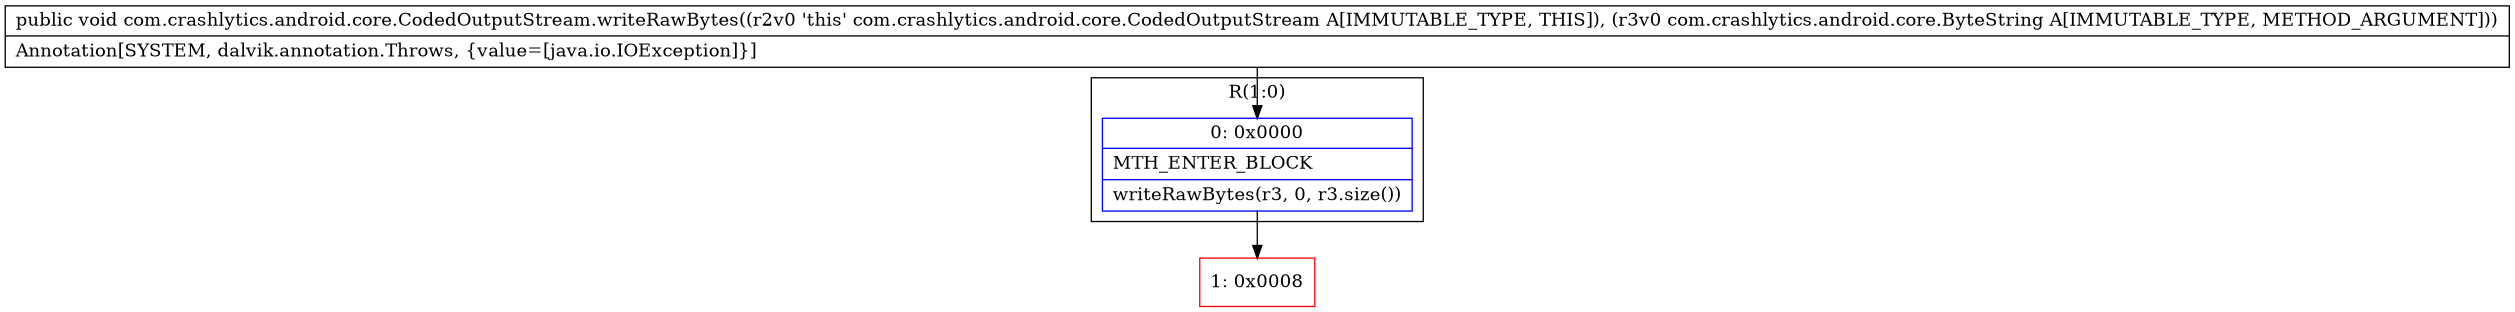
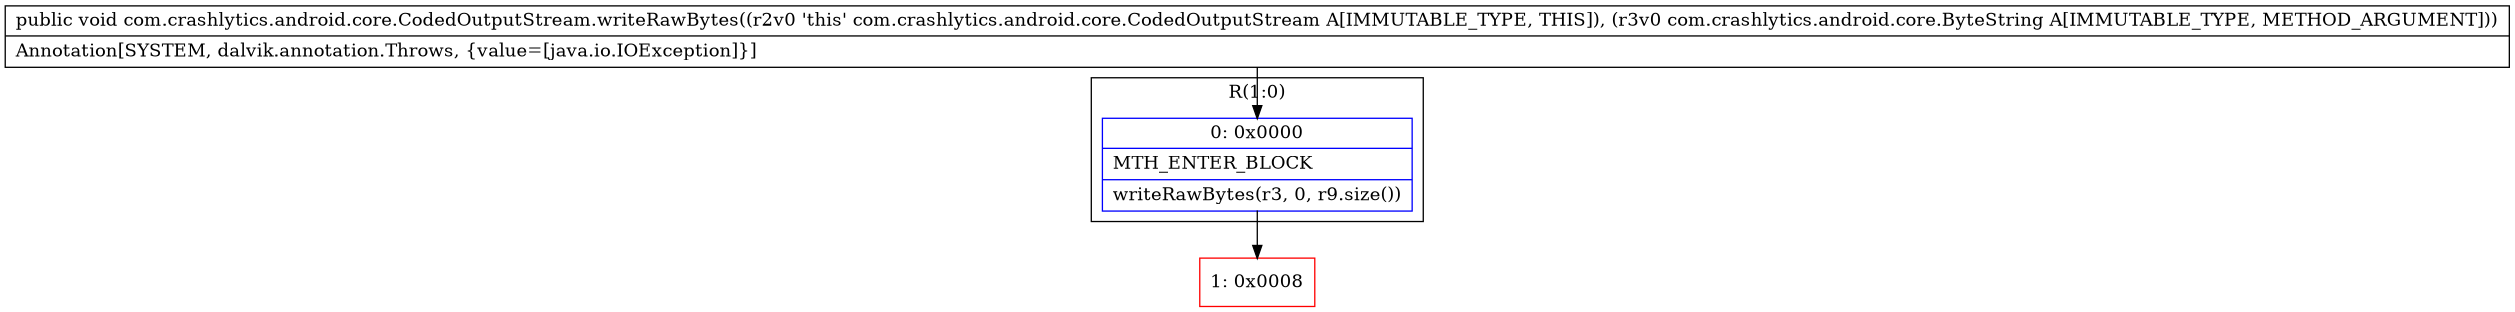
node "0: 0x0000": text "writeRawBytes(r3, 0, r3.size())" -> "writeRawBytes(r3, 0, r9.size())"
